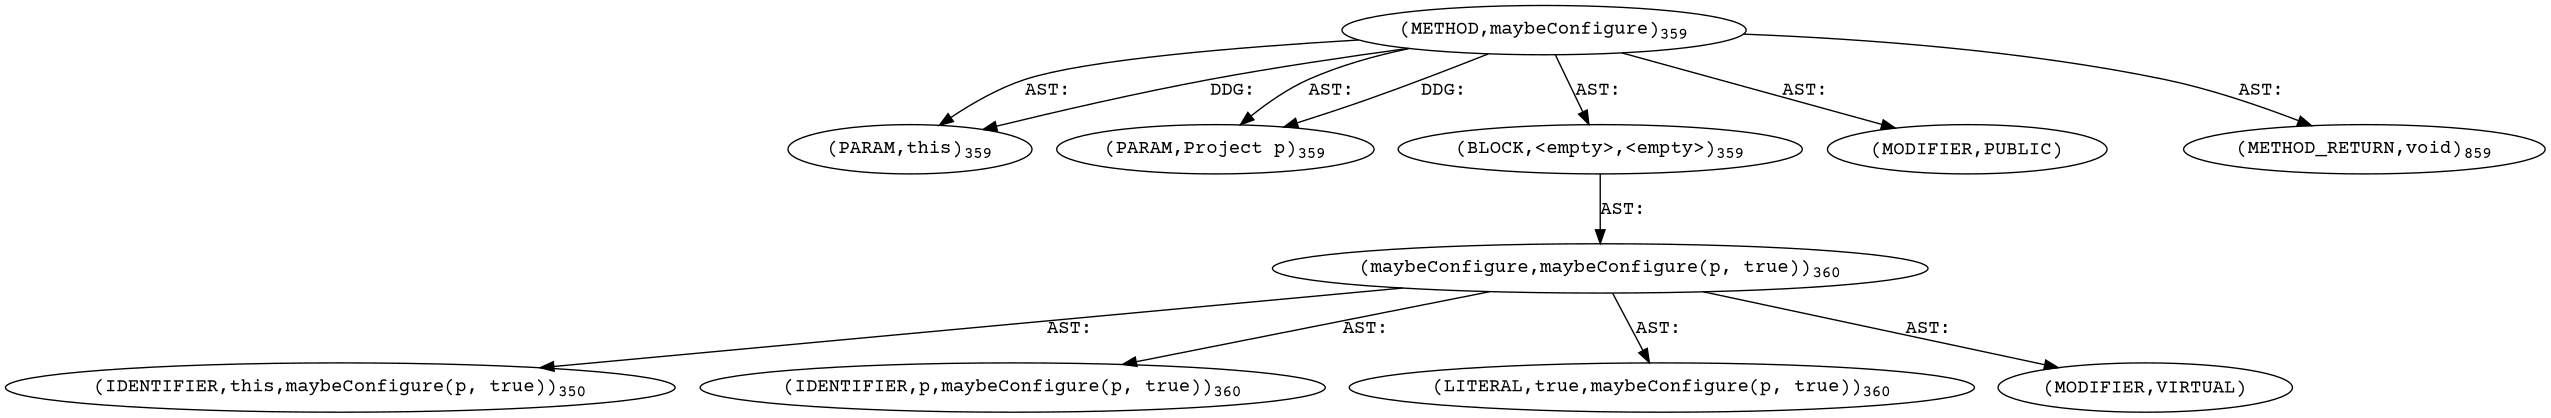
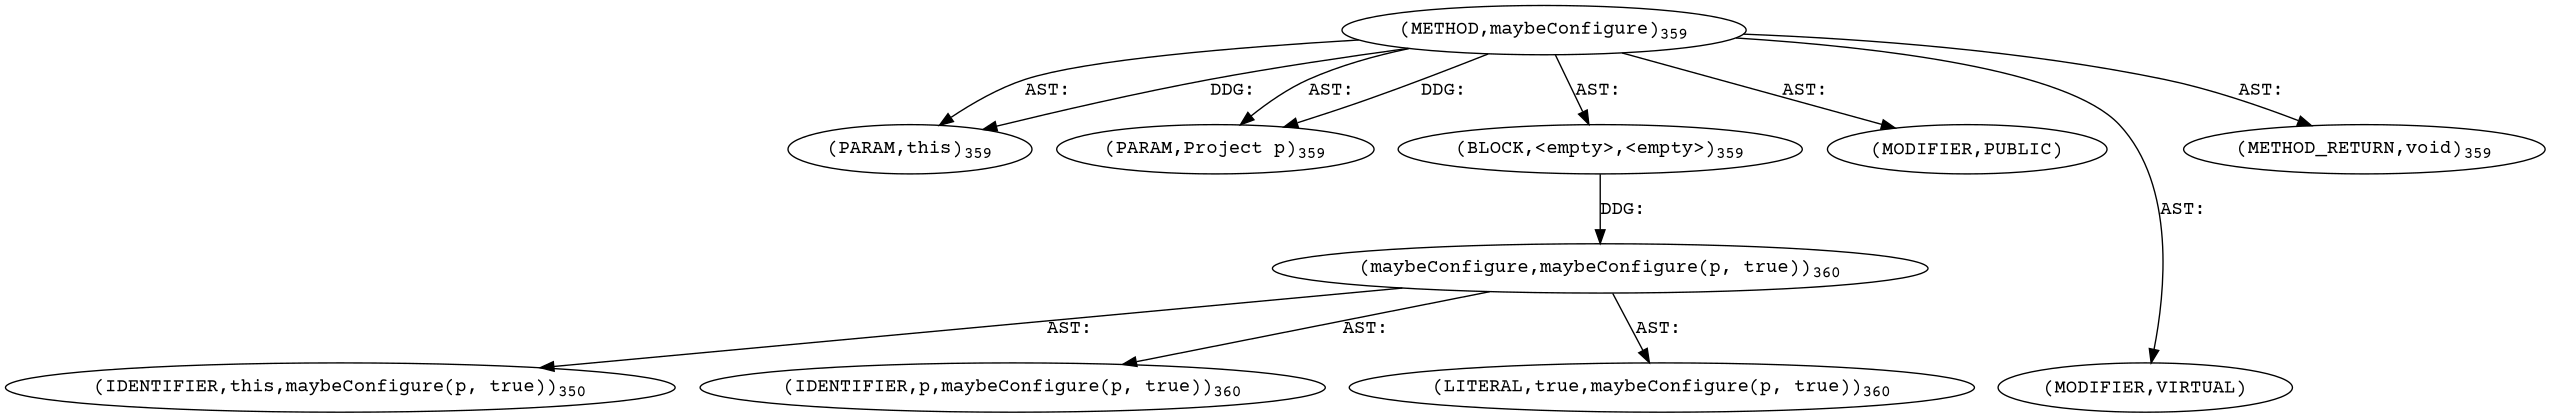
node "(METHOD_RETURN,void)": text "859" -> "359"
edge "(BLOCK,<empty>,<empty>)" -> "(maybeConfigure,maybeConfigure(p, true))": label "AST: " -> "DDG: "
edge "(maybeConfigure,maybeConfigure(p, true))" -> "(MODIFIER,VIRTUAL)": now "(METHOD,maybeConfigure)" -> "(MODIFIER,VIRTUAL)"
